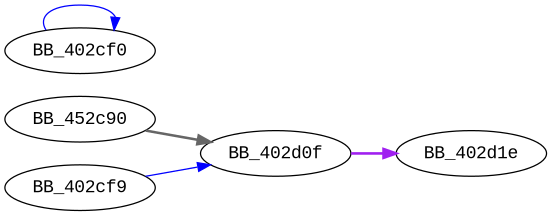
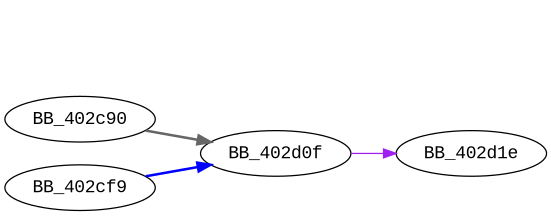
node "BB_402cf0": removed
node "BB_452c90": label "BB_452c90" -> "BB_402c90"
edge "BB_402d0f" -> "BB_402d1e": style bold -> solid
edge "BB_402cf9" -> "BB_402d0f": style solid -> bold
